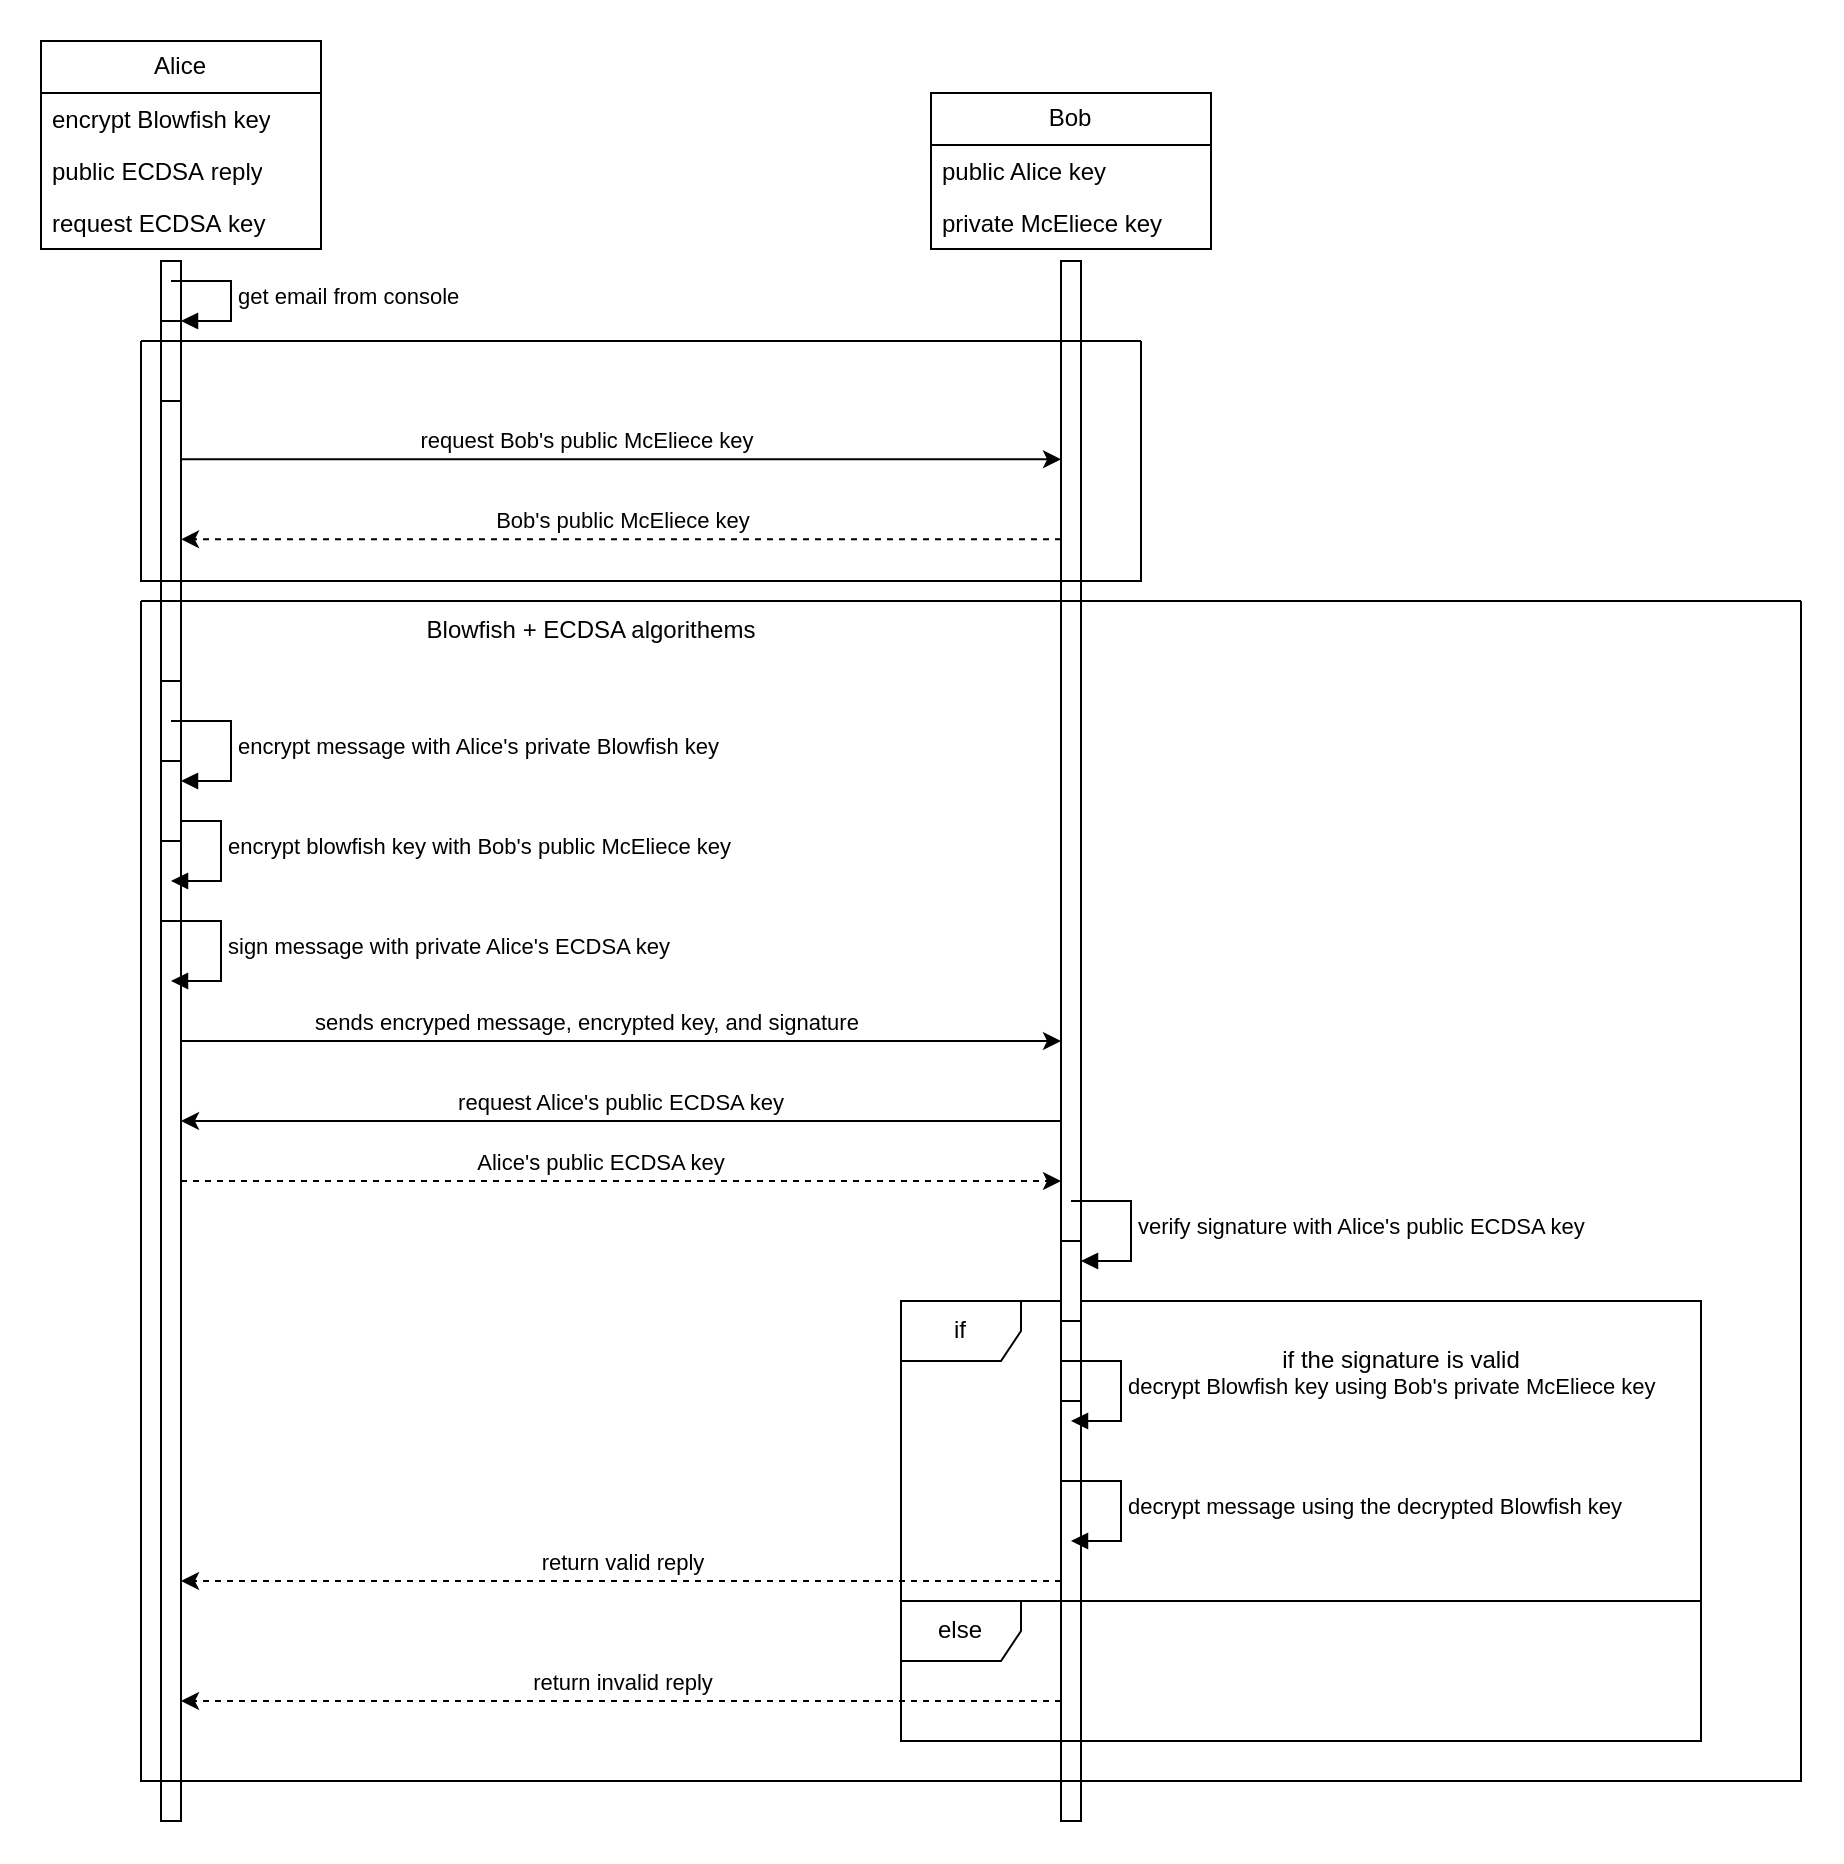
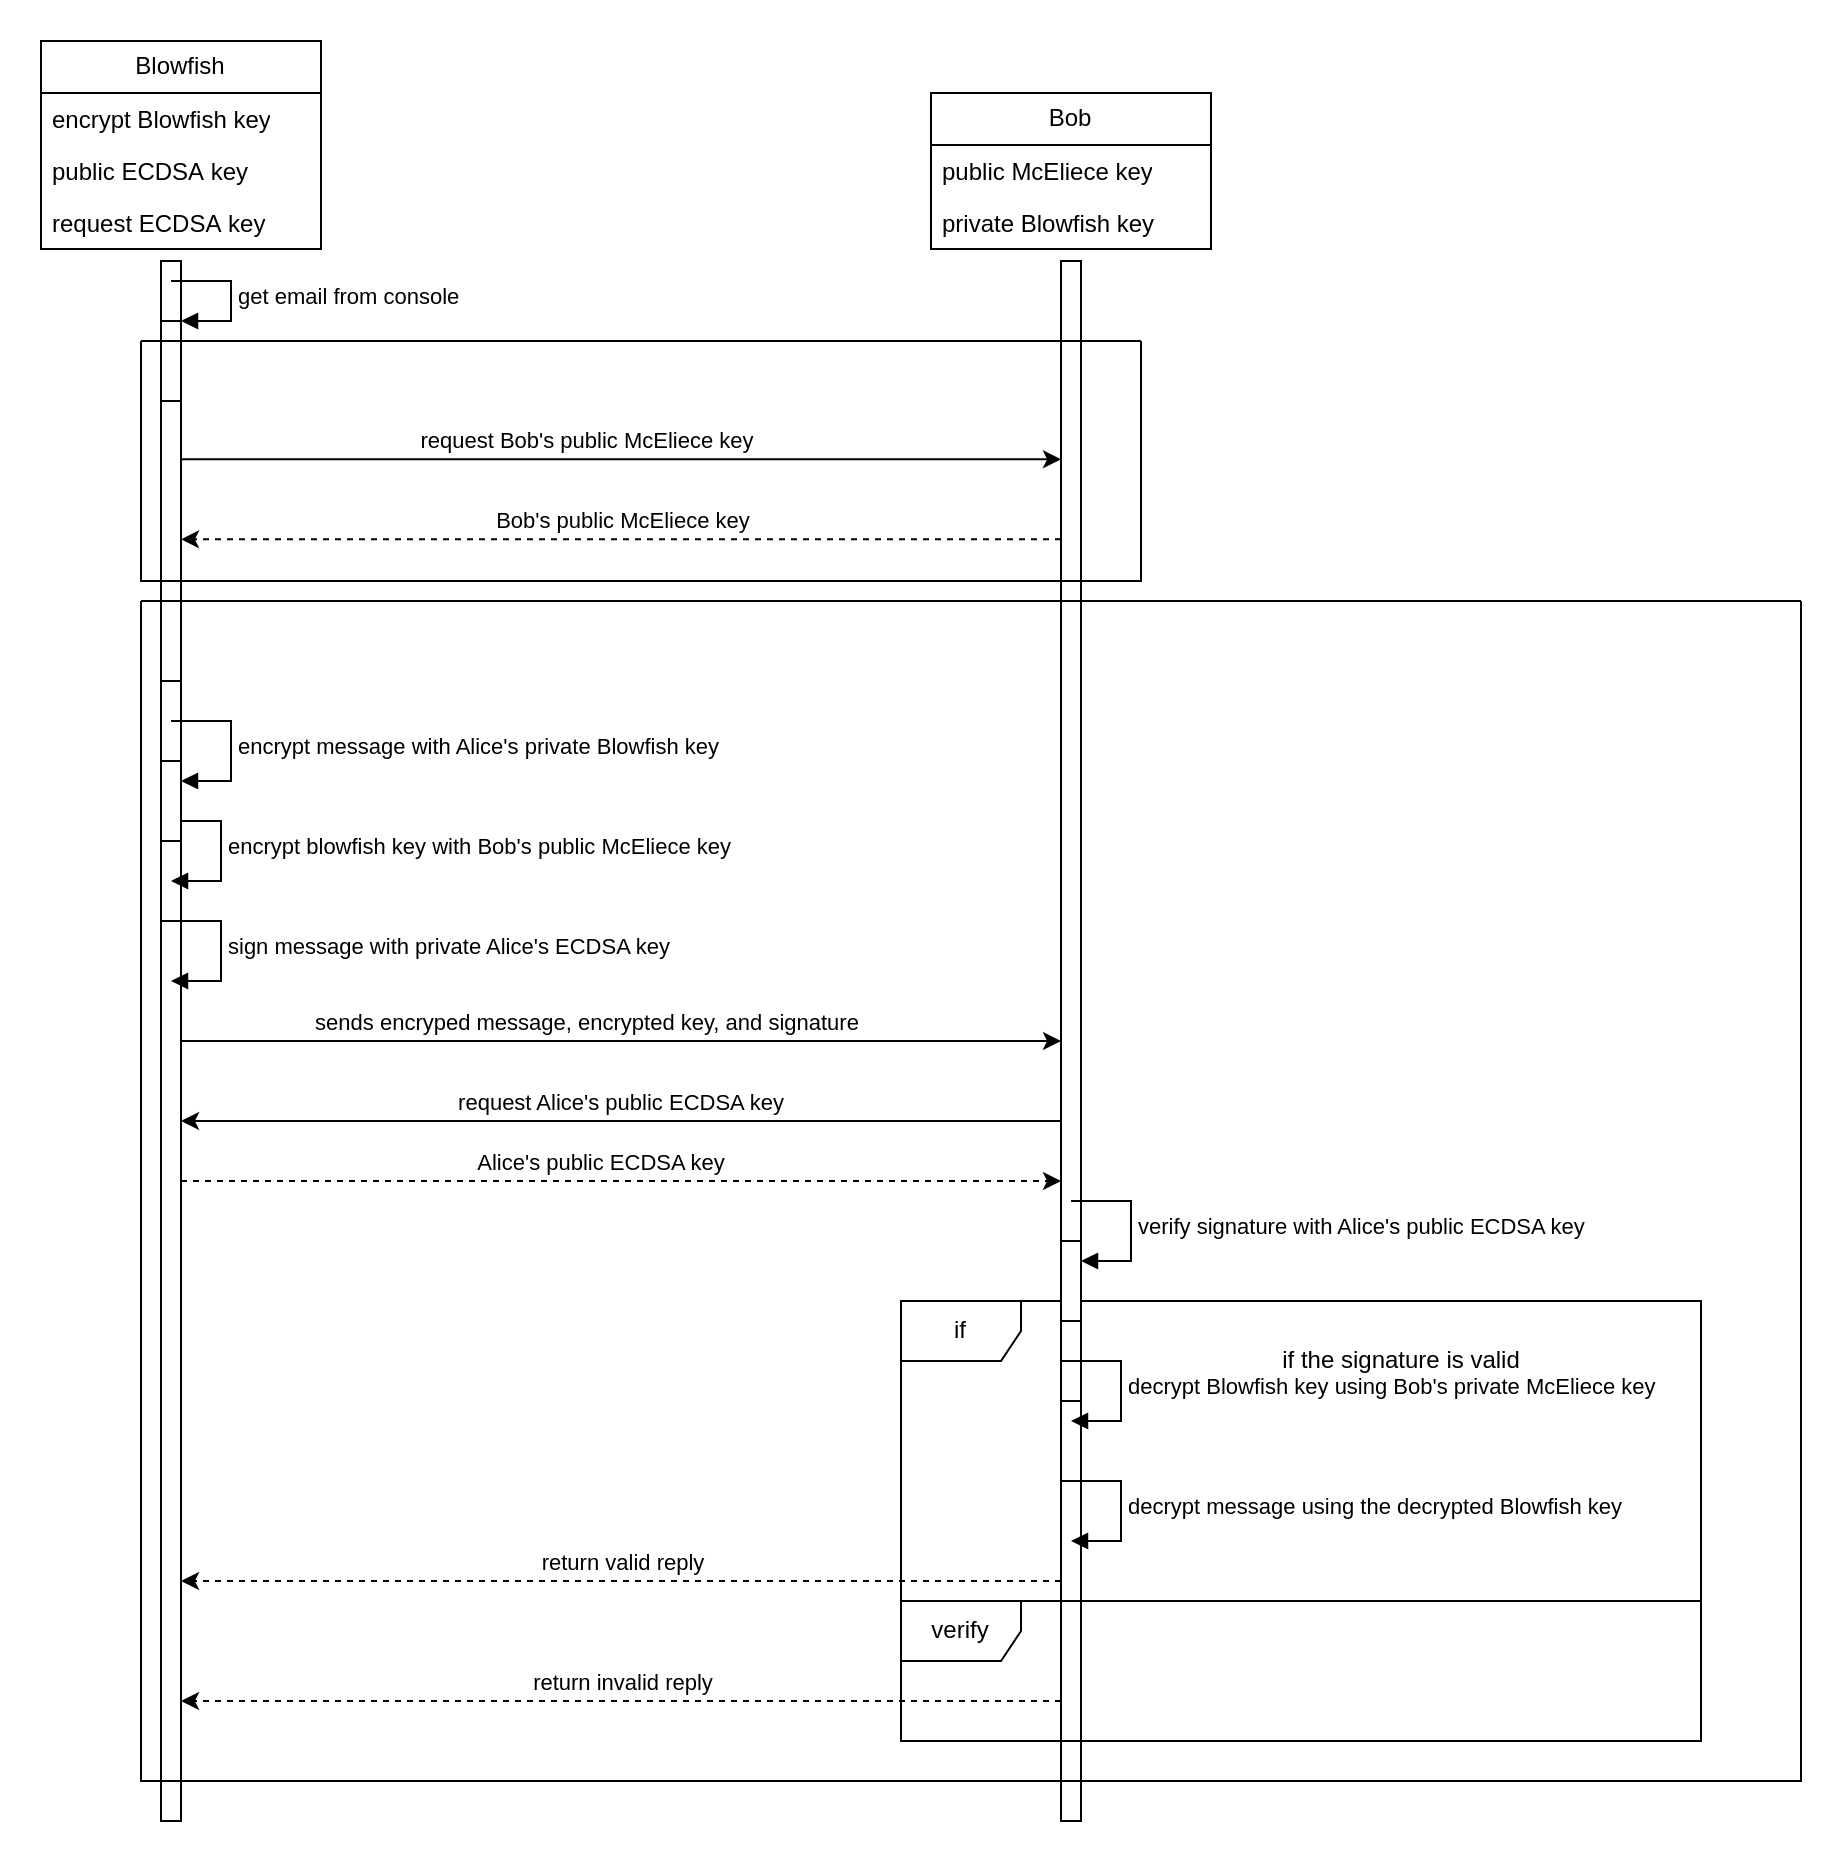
node "Alice": label "Alice" -> "Blowfish"
node "public ECDSA reply": label "public ECDSA reply" -> "public ECDSA key"
node "public Alice key": label "public Alice key" -> "public McEliece key"
node "private McEliece key": label "private McEliece key" -> "private Blowfish key"
node "Blowfish + ECDSA algorithems": removed
node "else": label "else" -> "verify"
